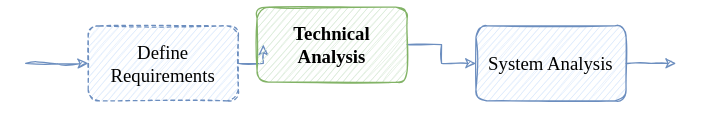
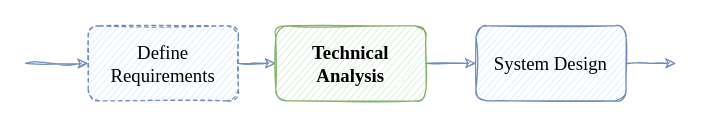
node "Technical Analysis": moved (332, 44) -> (351, 63)
node "System Analysis": label "System Analysis" -> "System Design"
